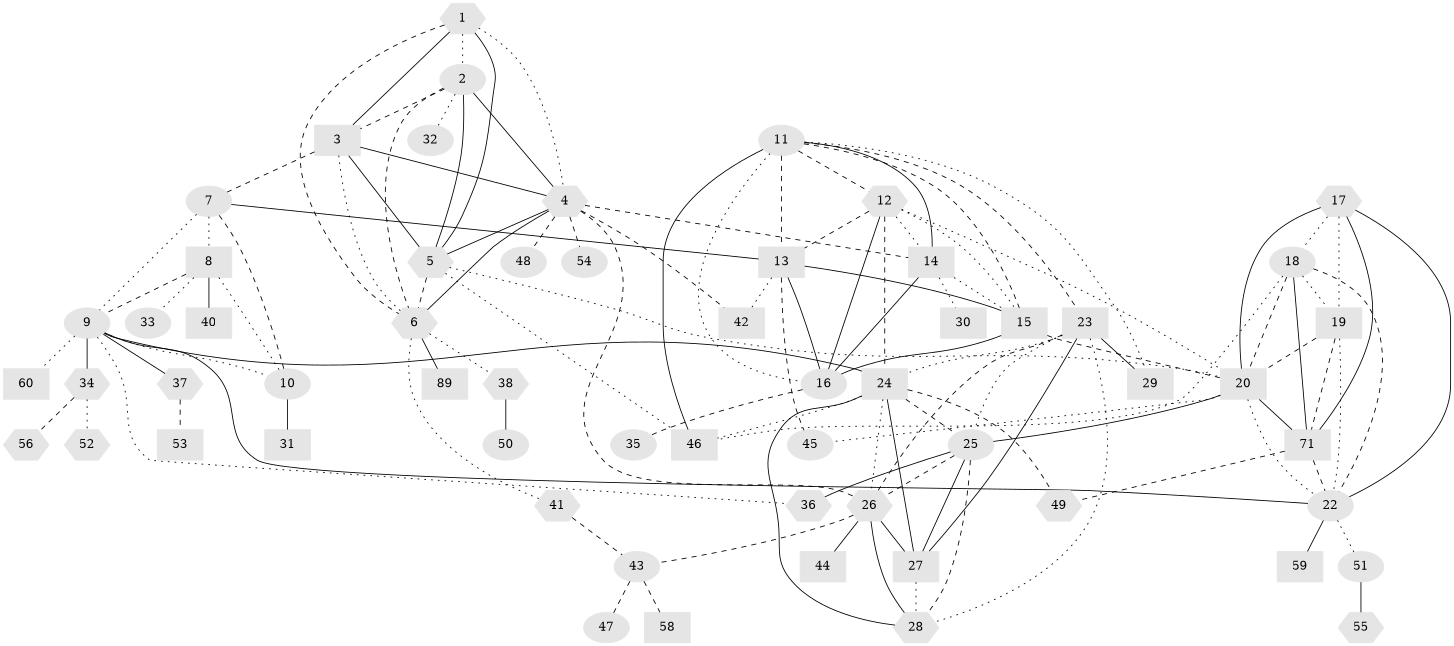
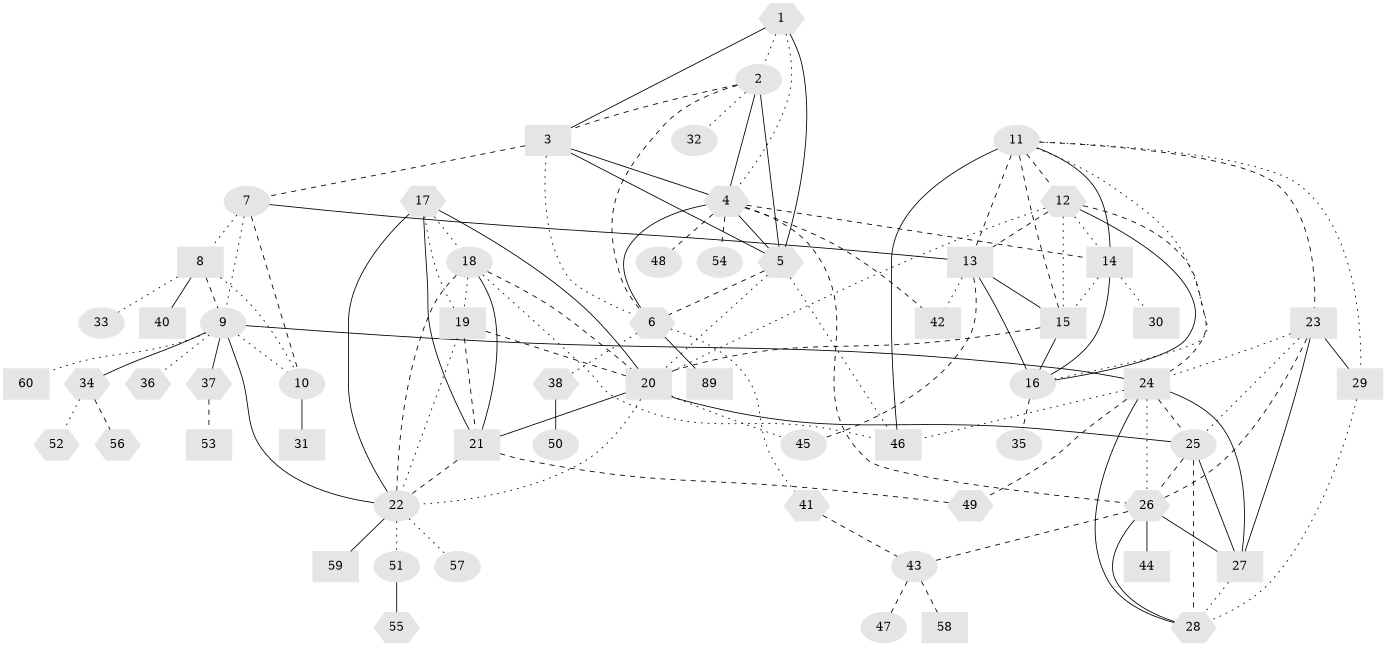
edge "1" -- "6": removed
node "71": label "71" -> "21"
edge "25" -- "36": removed
edge "23" -- "28": now "29" -- "28"
node "57": added
